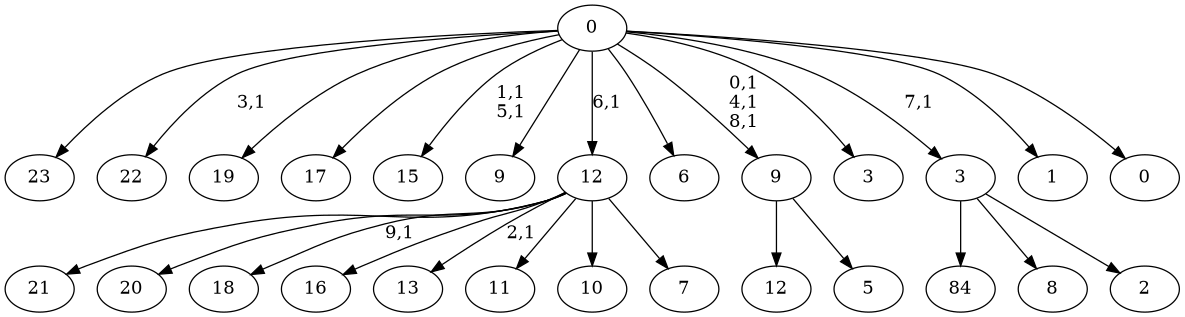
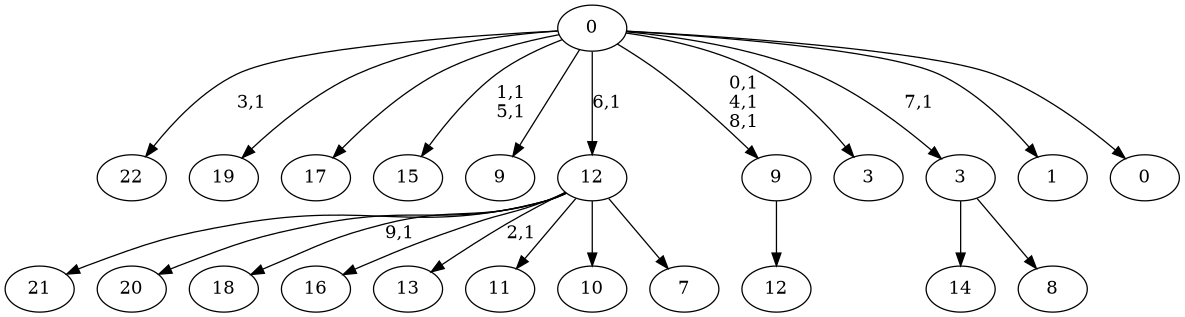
node "23": removed
node "6": removed
node "5": removed
node "84": label "84" -> "14"
node "2": removed
